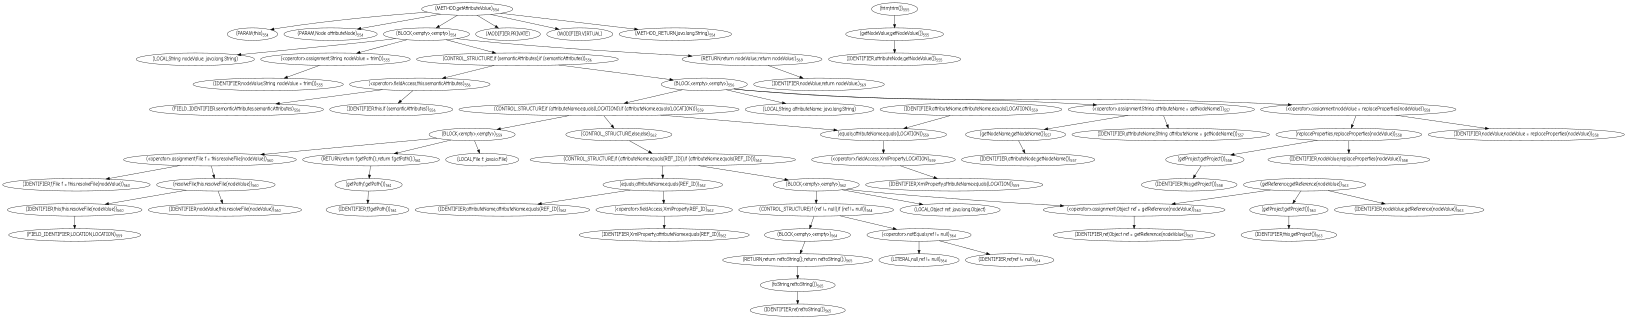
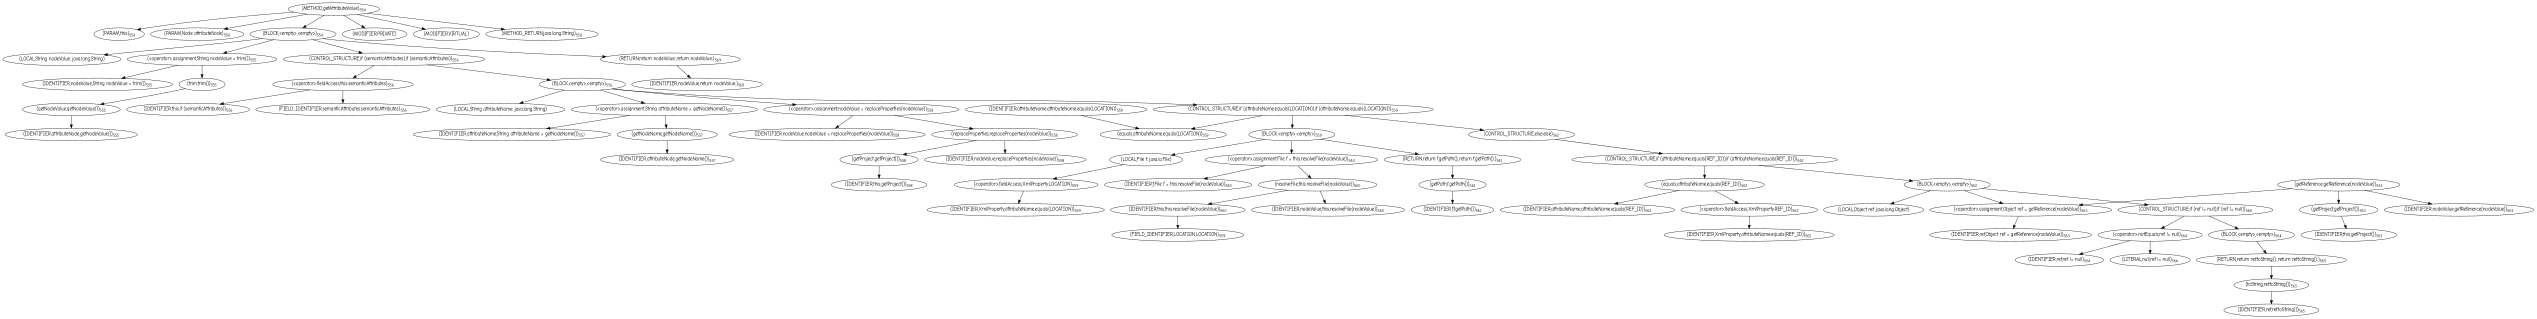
edge "(<operator>.assignment,String nodeValue = trim())" -> "(trim,trim())": added
edge "(equals,attributeName.equals(LOCATION))" -> "(<operator>.fieldAccess,XmlProperty.LOCATION)": now "(LOCAL,File f: java.io.File)" -> "(<operator>.fieldAccess,XmlProperty.LOCATION)"
